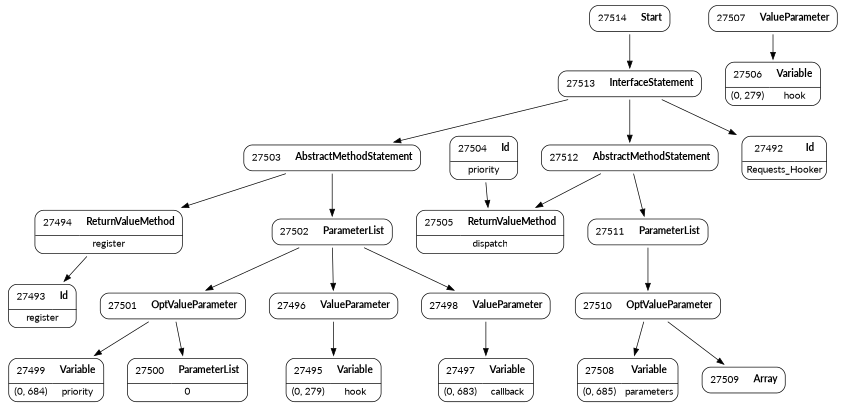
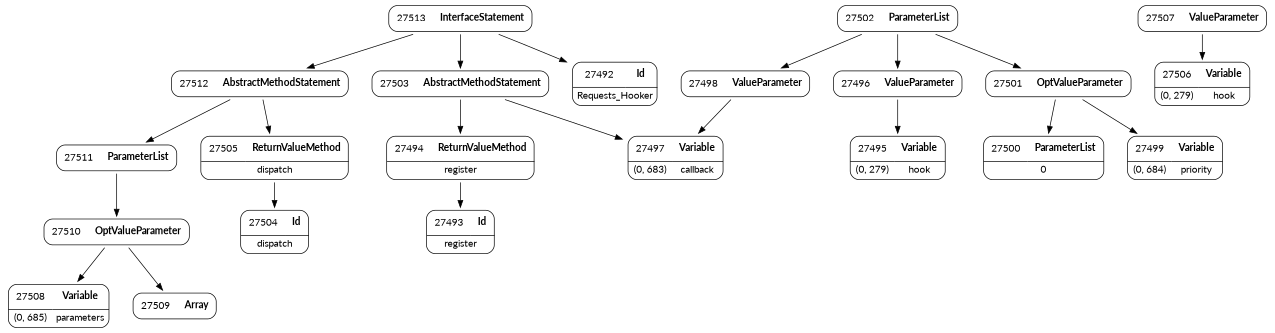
node "27514": removed
node "27504": text "priority" -> "dispatch"
edge "27503" -> "27502": now "27503" -> "27497"
edge "27504" -> "27505": reversed
